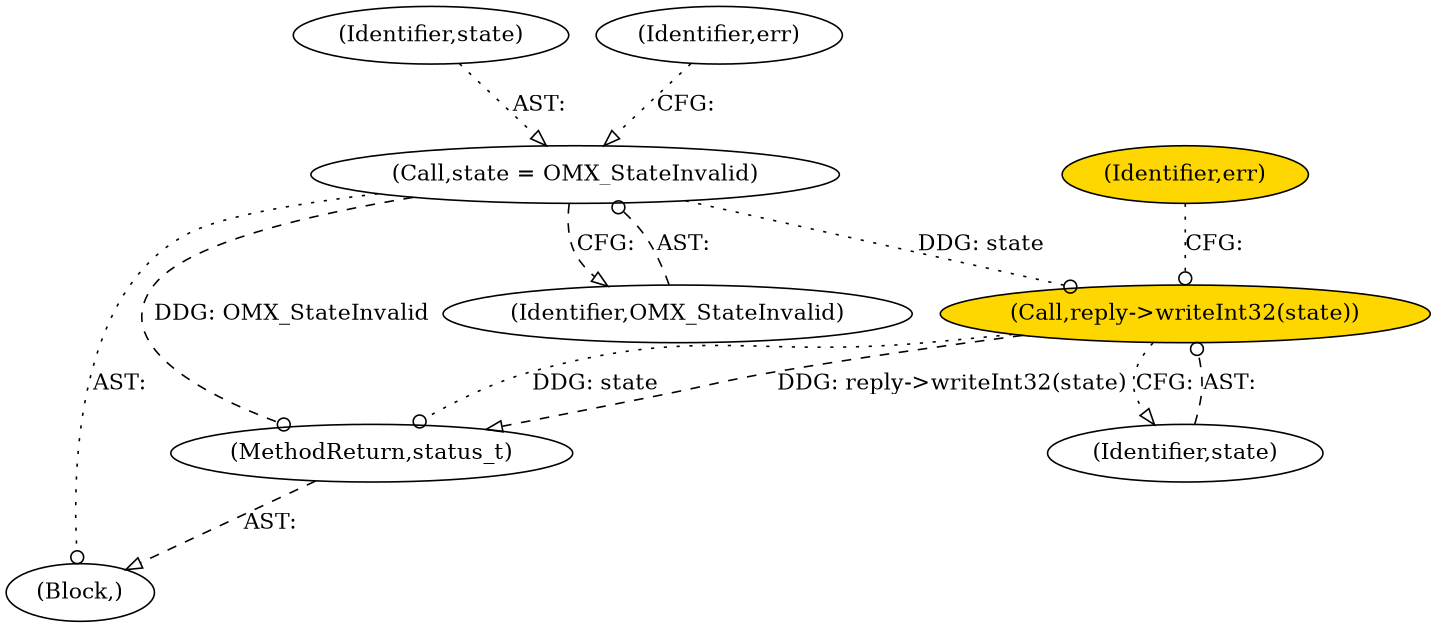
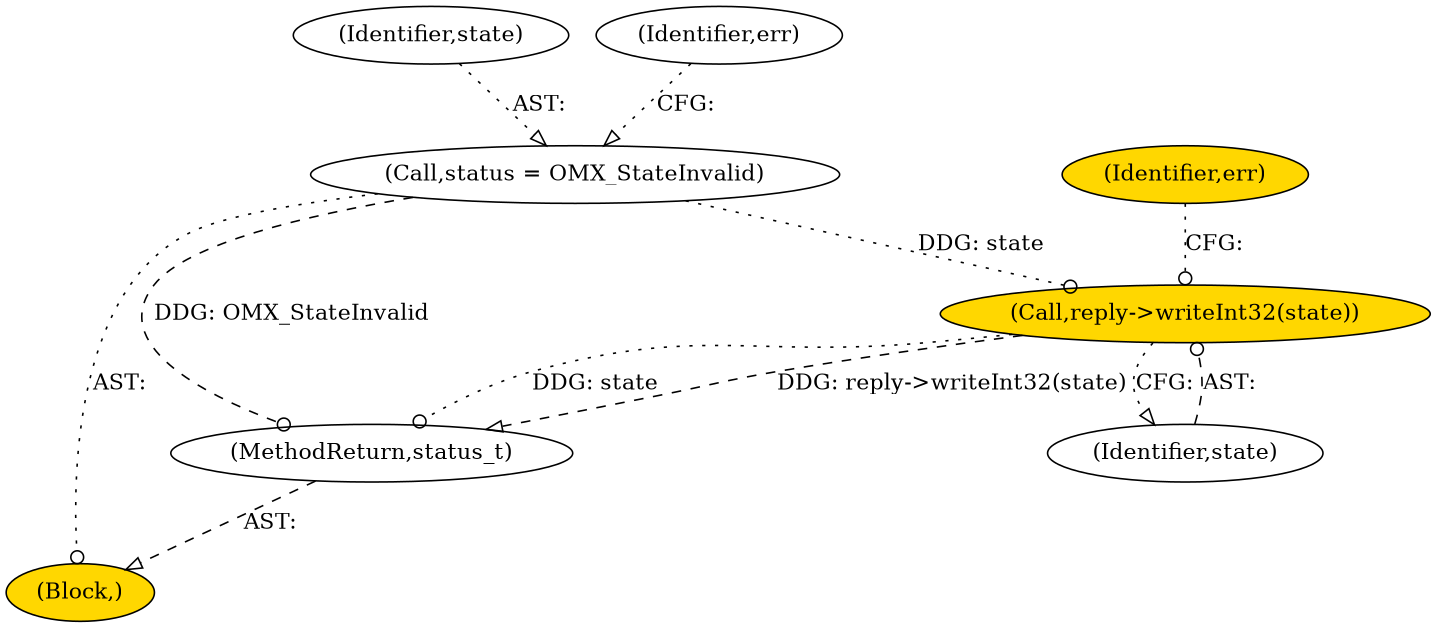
node "(Call,state = OMX_StateInvalid)": label "(Call,state = OMX_StateInvalid)" -> "(Call,status = OMX_StateInvalid)"
node "(Identifier,OMX_StateInvalid)": removed
node "(Block,)": fillcolor white -> gold
